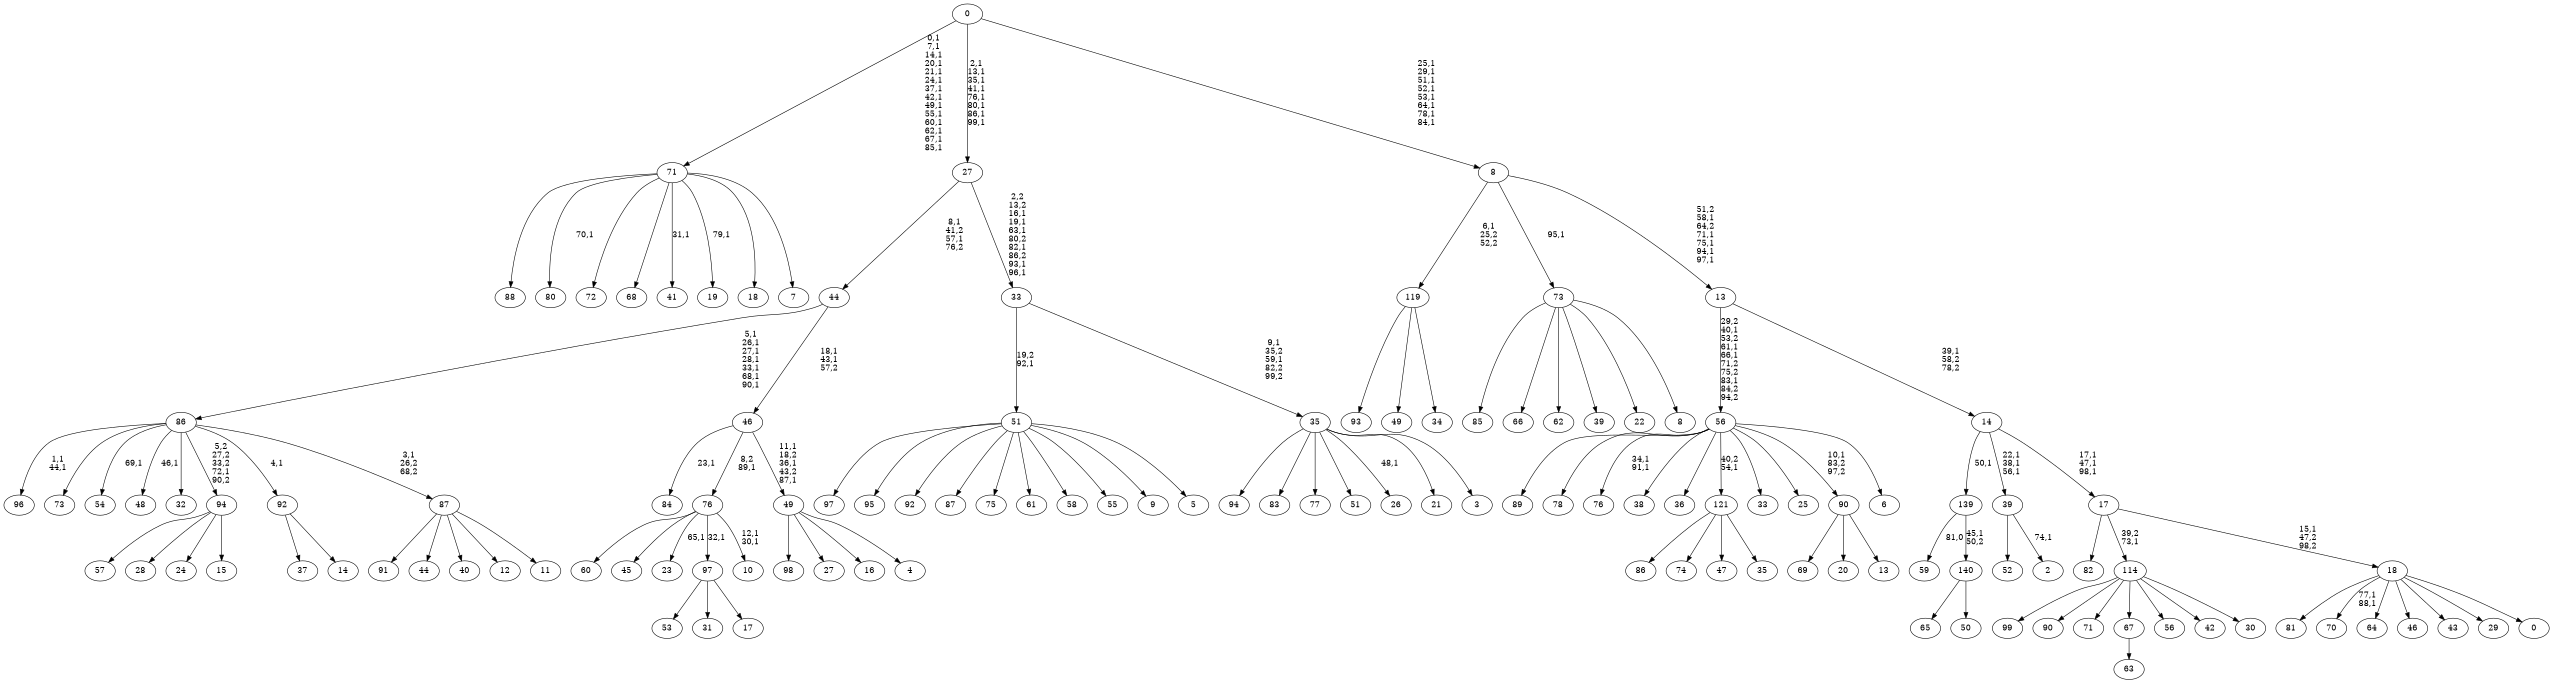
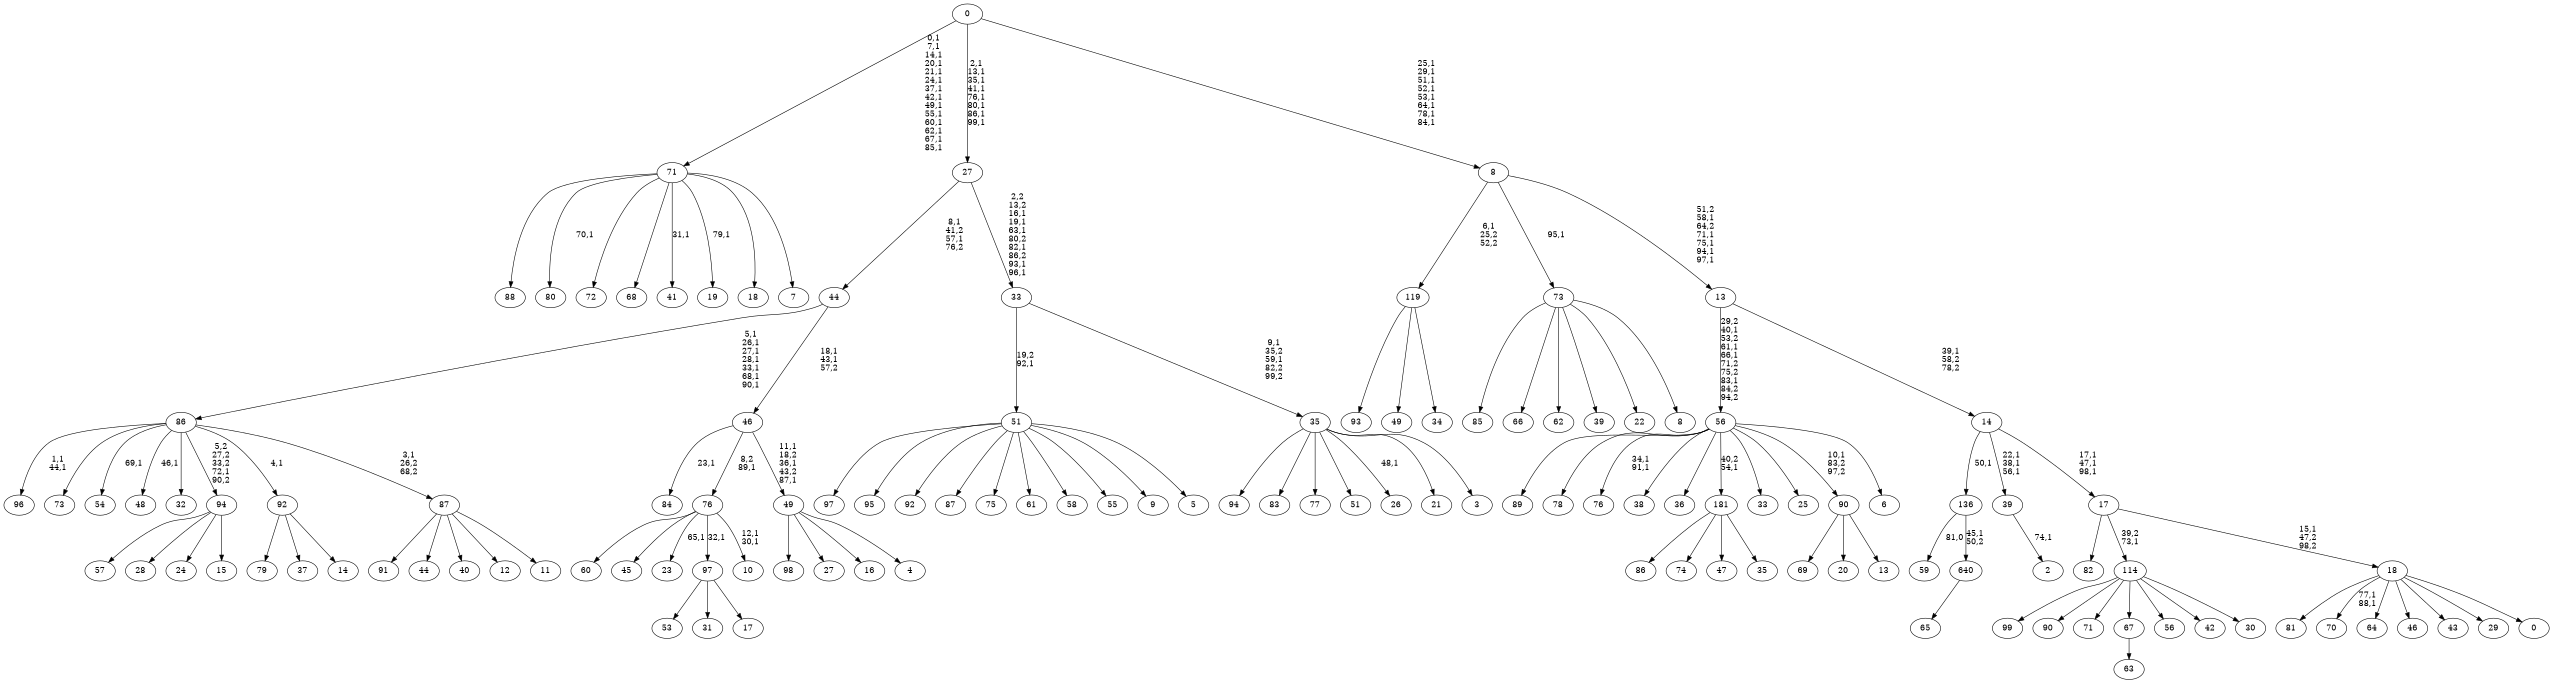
node "121": label "121" -> "181"
node "139": label "139" -> "136"
node "79": added
node "140": label "140" -> "640"
node "52": removed
node "50": removed
